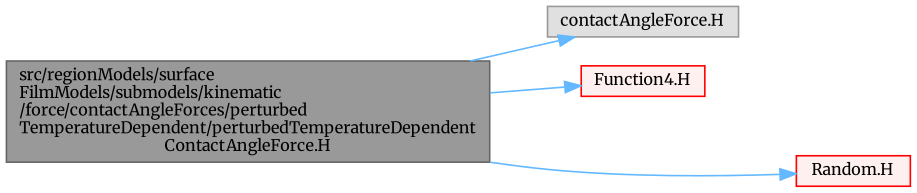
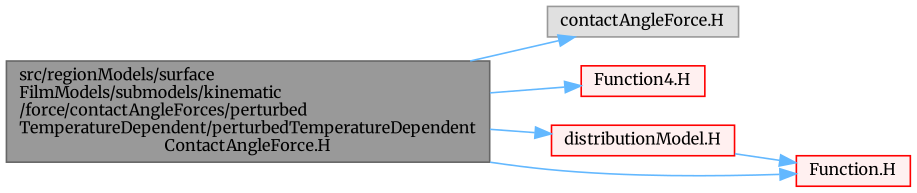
node "distributionModel.H": added
node "Random.H": label "Random.H" -> "Function.H"
